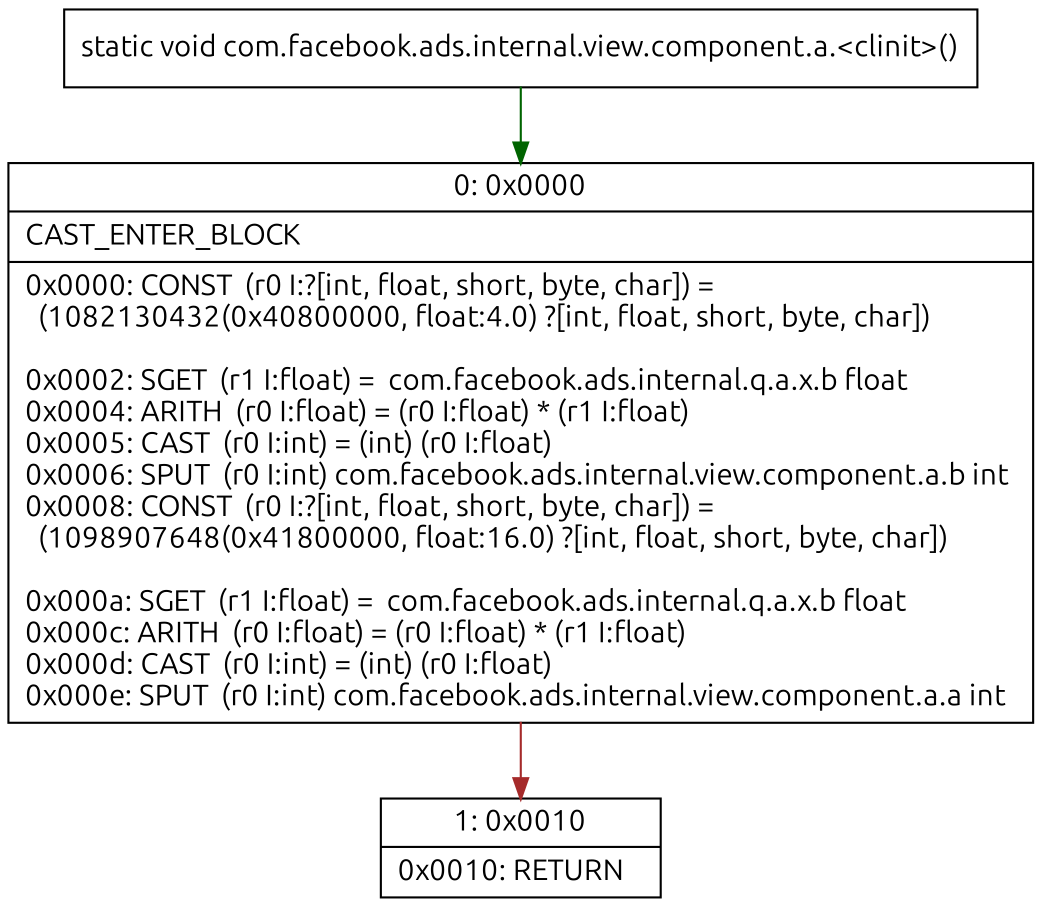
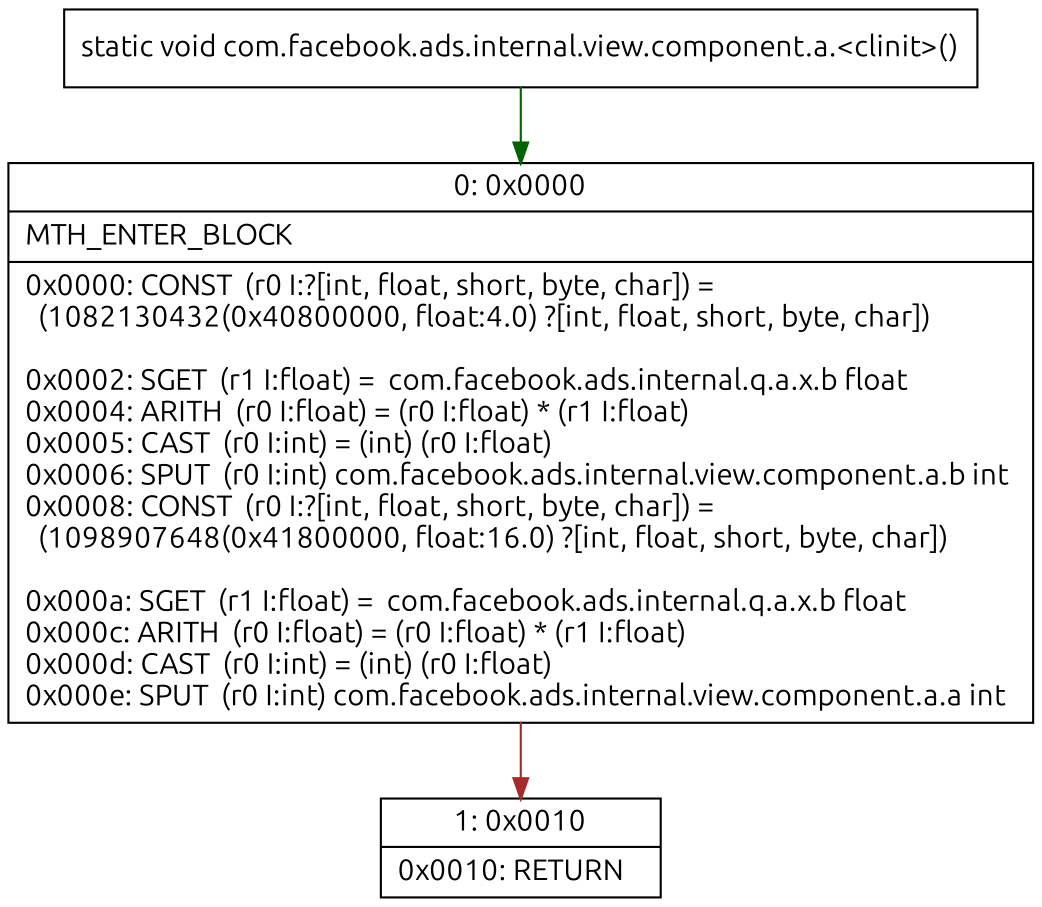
node "0: 0x0000": text "CAST_ENTER_BLOCK" -> "MTH_ENTER_BLOCK"
